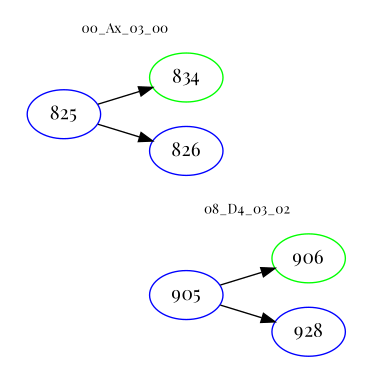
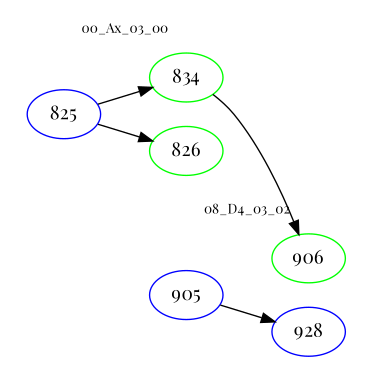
node "826": color blue -> green
edge "905" -> "906": now "834" -> "906"
